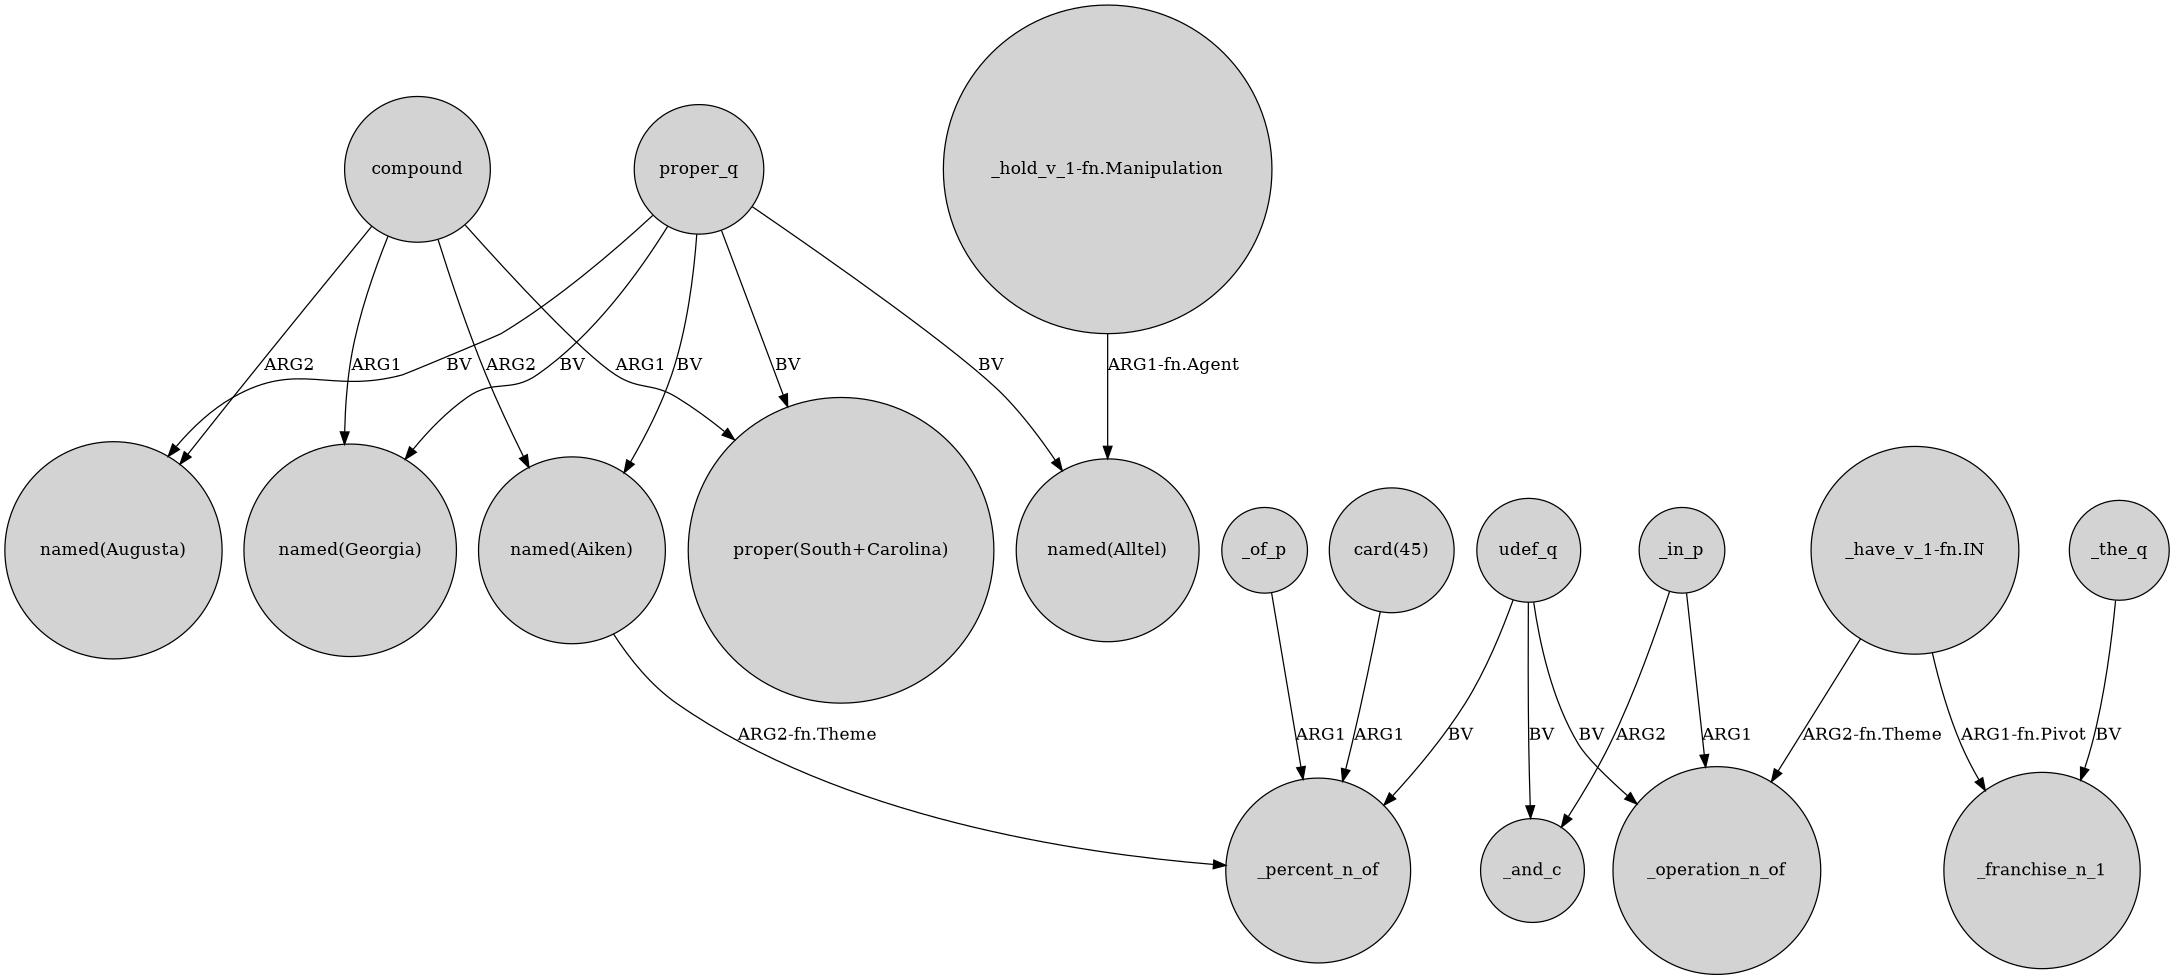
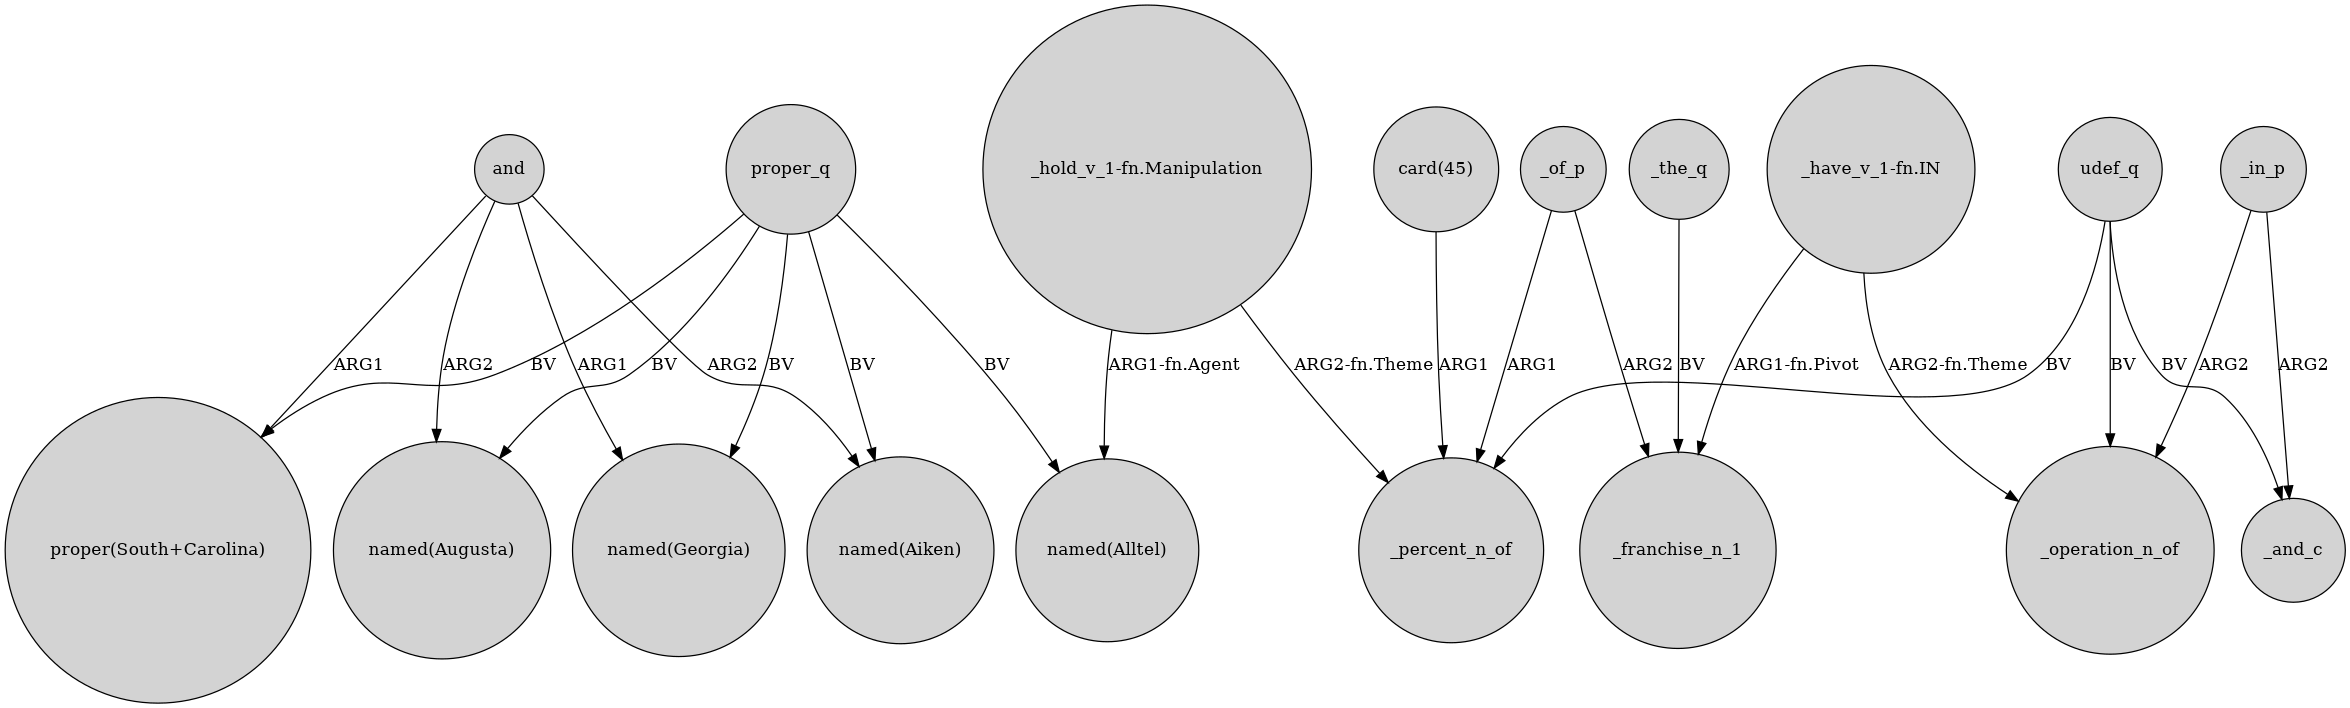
node "compound": label "compound" -> "and"
edge "_of_p" -> "_franchise_n_1": added, label "ARG2"
edge "_in_p" -> "_operation_n_of": label "ARG1" -> "ARG2"
edge "named(Aiken)" -> "_percent_n_of": now "_hold_v_1-fn.Manipulation" -> "_percent_n_of"
